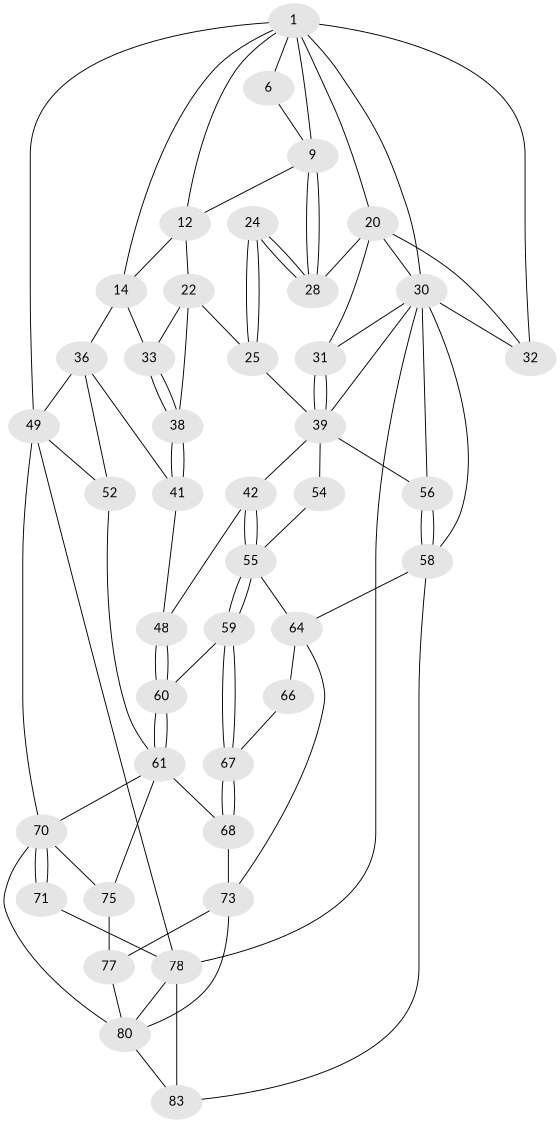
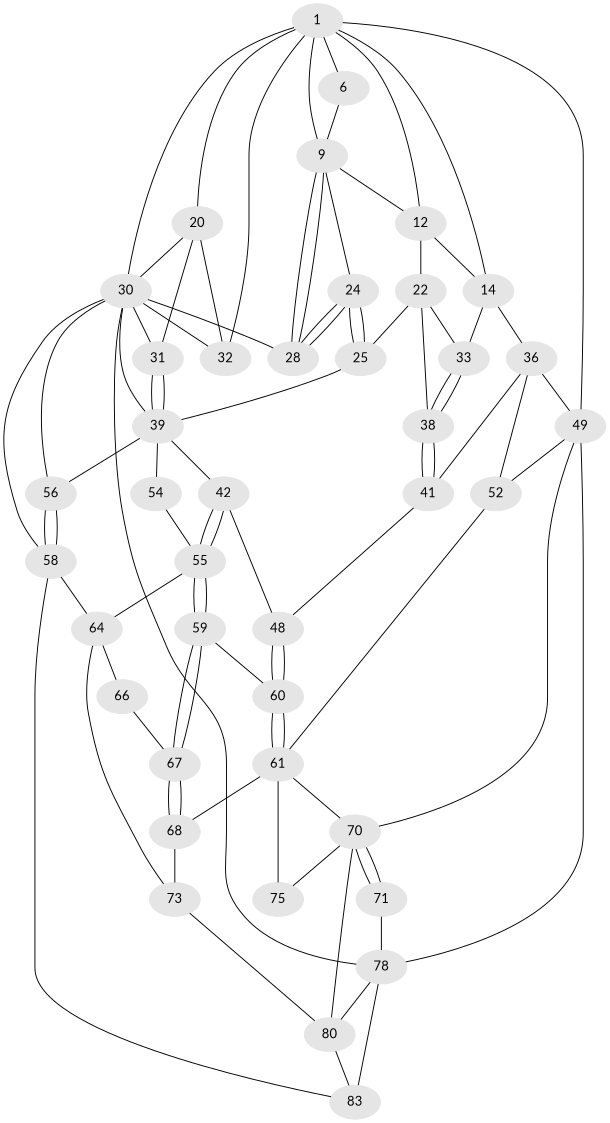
edge "9" -- "24": added
edge "20" -- "28": now "30" -- "28"
node "77": removed
